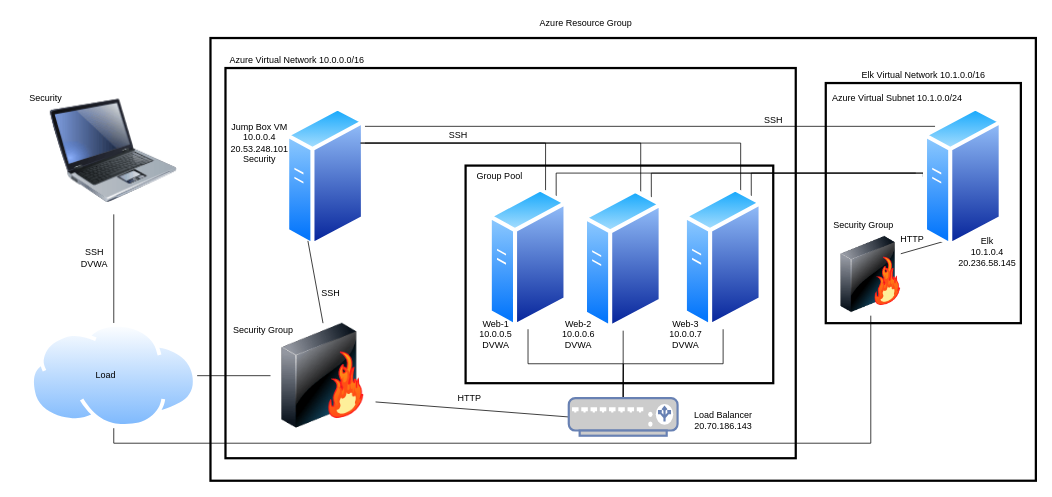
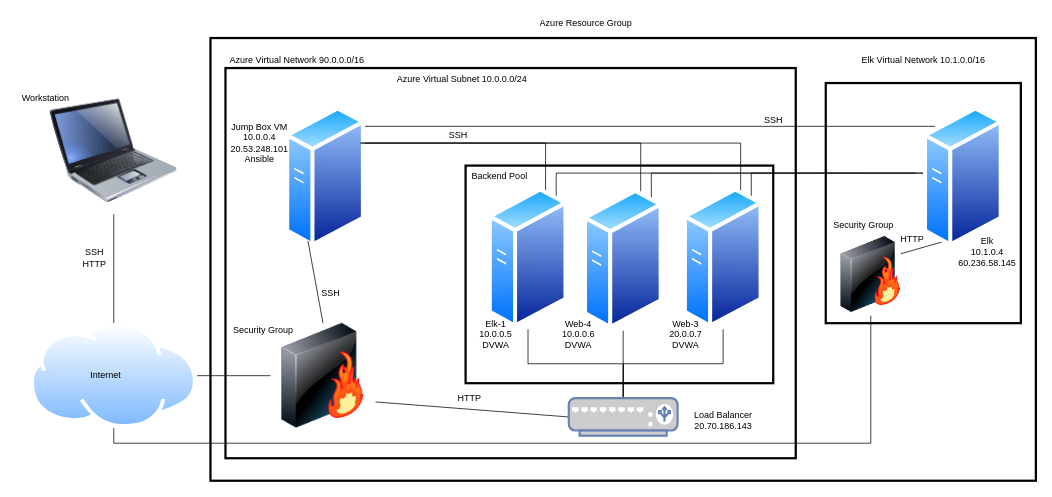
node "Azure Virtual Network 10.0.0.0/16": label "Azure Virtual Network 10.0.0.0/16" -> "Azure Virtual Network 90.0.0.0/16"
node "Elk Virtual Network 10.1.0.0/16": moved (923, 75) -> (923, 60)
node "Azure Virtual Subnet 10.0.0.0/24": added
node "Security": label "Security" -> "Workstation"
node "Azure Virtual Subnet 10.1.0.0/24": removed
node "Jump Box VM 10.0.0.4 20.53.248.101 Security": label "Jump Box VM 10.0.0.4 20.53.248.101 Security" -> "Jump Box VM 10.0.0.4 20.53.248.101 Ansible"
node "Group Pool": label "Group Pool" -> "Backend Pool"
node "Elk 10.1.0.4 20.236.58.145": label "Elk 10.1.0.4 20.236.58.145" -> "Elk 10.1.0.4 60.236.58.145"
node "SSH DVWA": label "SSH DVWA" -> "SSH HTTP"
node "Web-1 10.0.0.5 DVWA": label "Web-1 10.0.0.5 DVWA" -> "Elk-1 10.0.0.5 DVWA"
node "Web-2 10.0.0.6 DVWA": label "Web-2 10.0.0.6 DVWA" -> "Web-4 10.0.0.6 DVWA"
node "Web-3 10.0.0.7 DVWA": label "Web-3 10.0.0.7 DVWA" -> "Web-3 20.0.0.7 DVWA"
node "Load": label "Load" -> "Internet"
